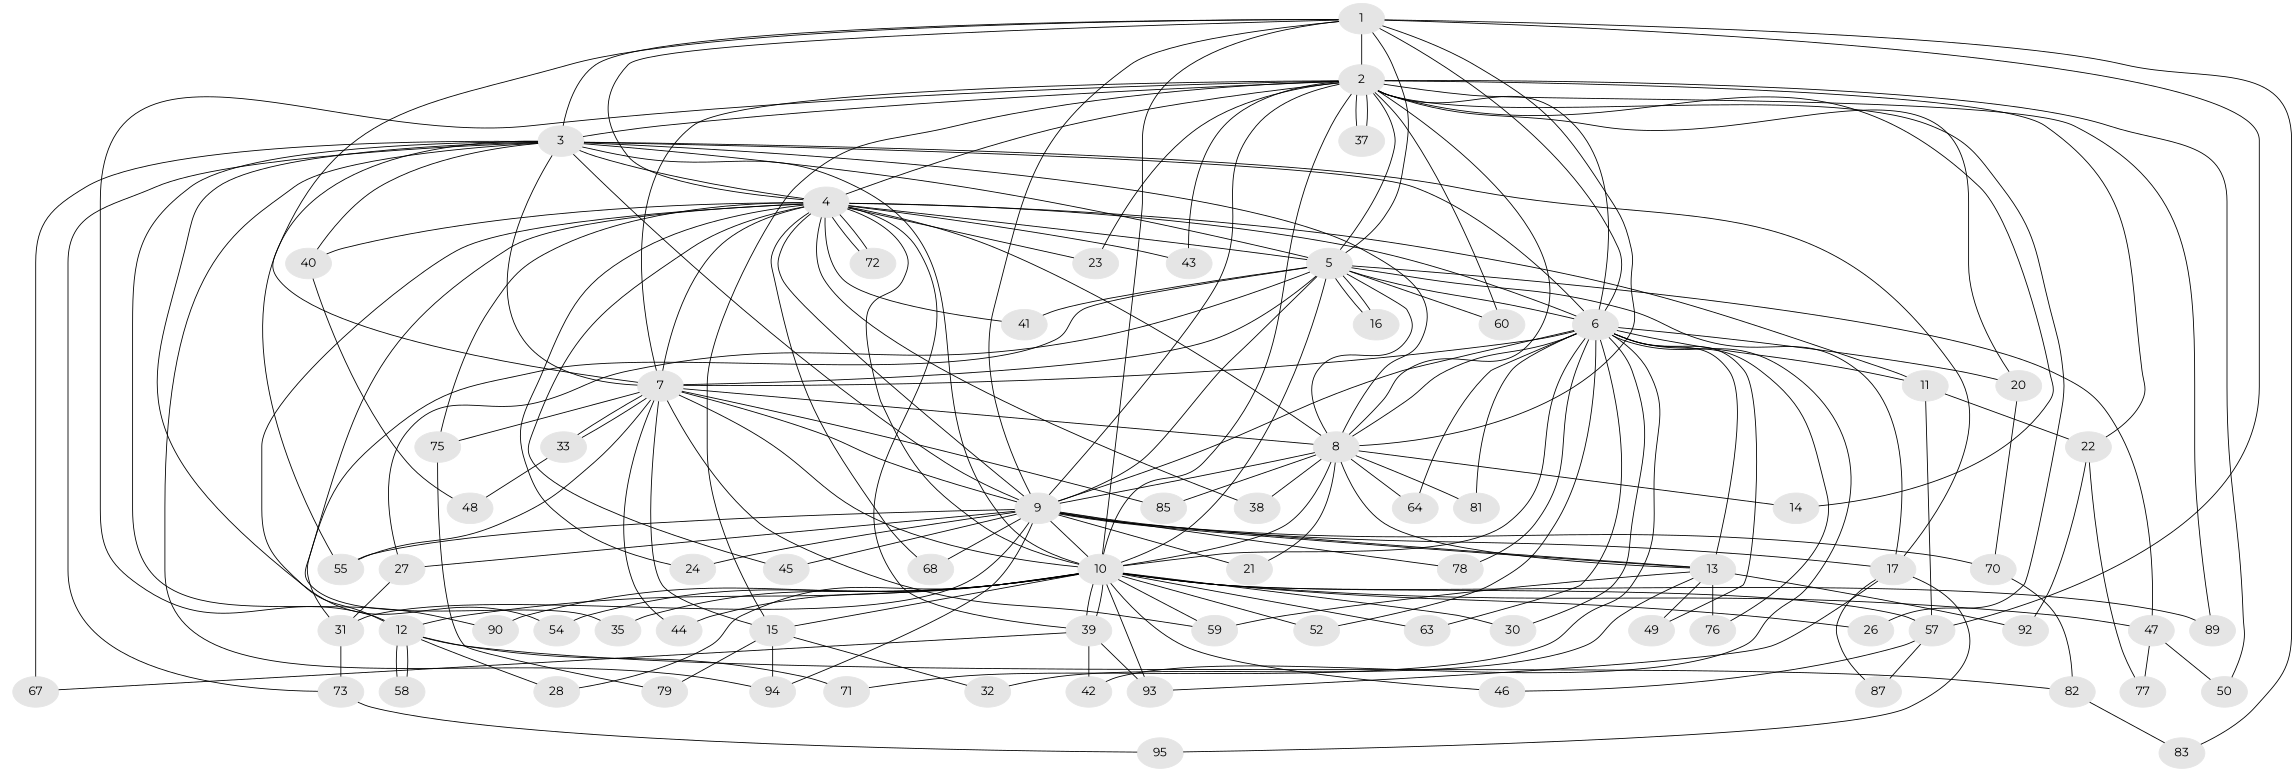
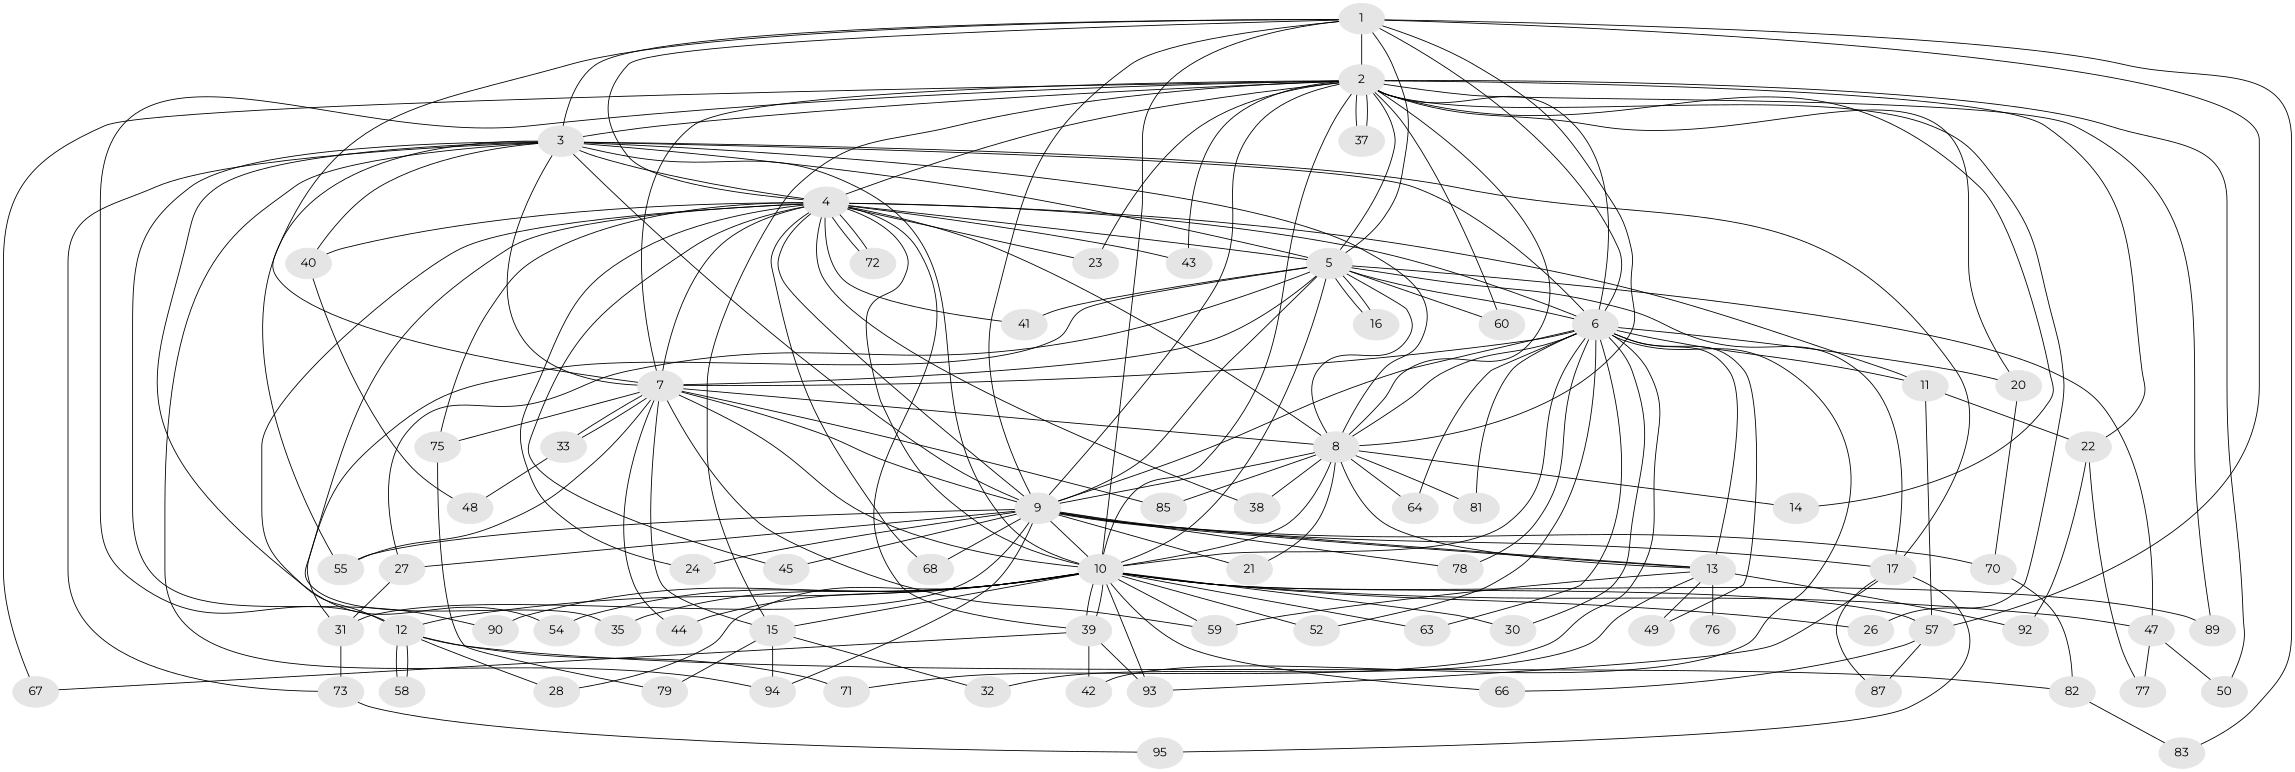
edge "3" -- "67": now "2" -- "67"
edge "6" -- "76": removed
node "46": label "46" -> "66"
